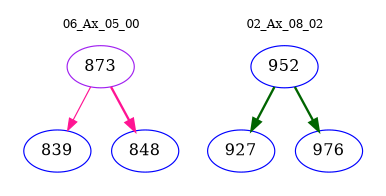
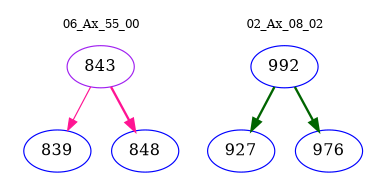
cluster "06_Ax_05_00": label "06_Ax_05_00" -> "06_Ax_55_00"
node "873": label "873" -> "843"
node "952": label "952" -> "992"
